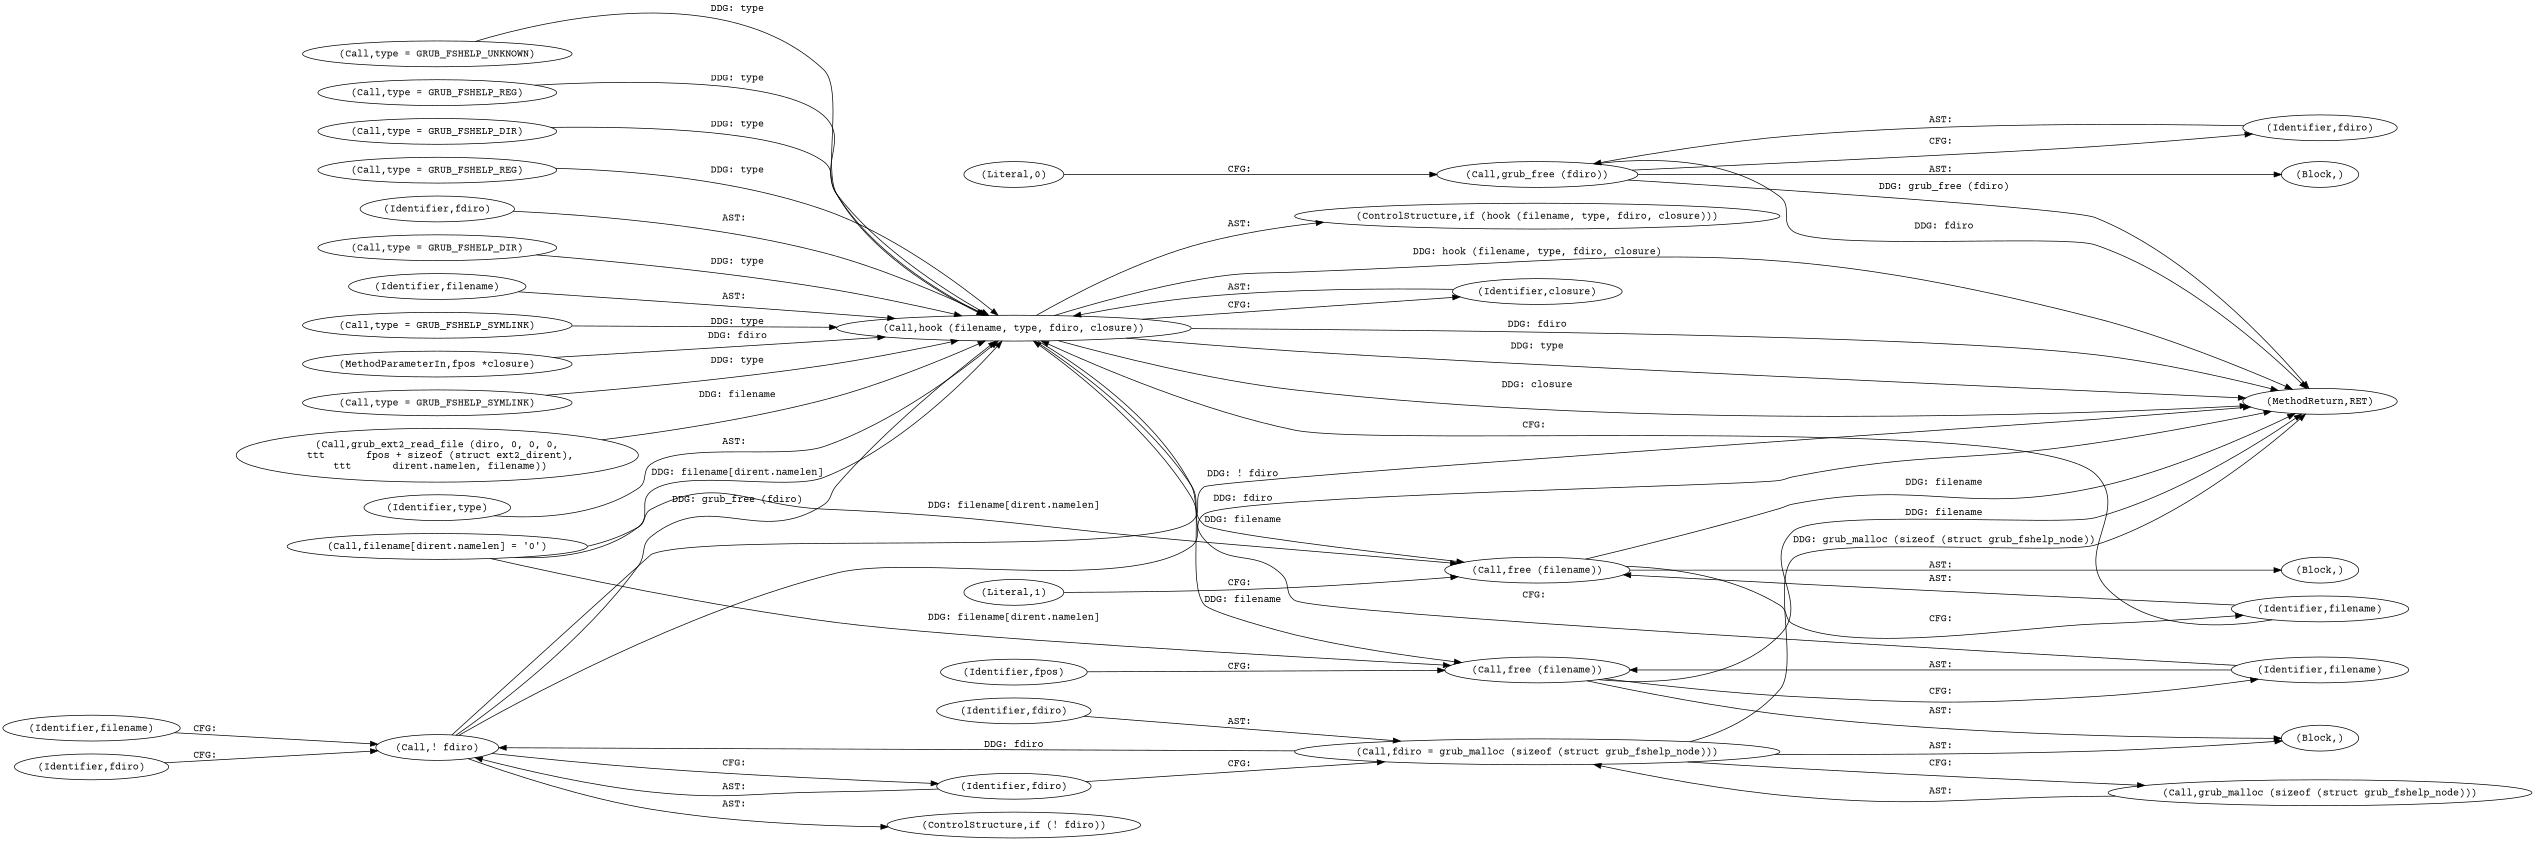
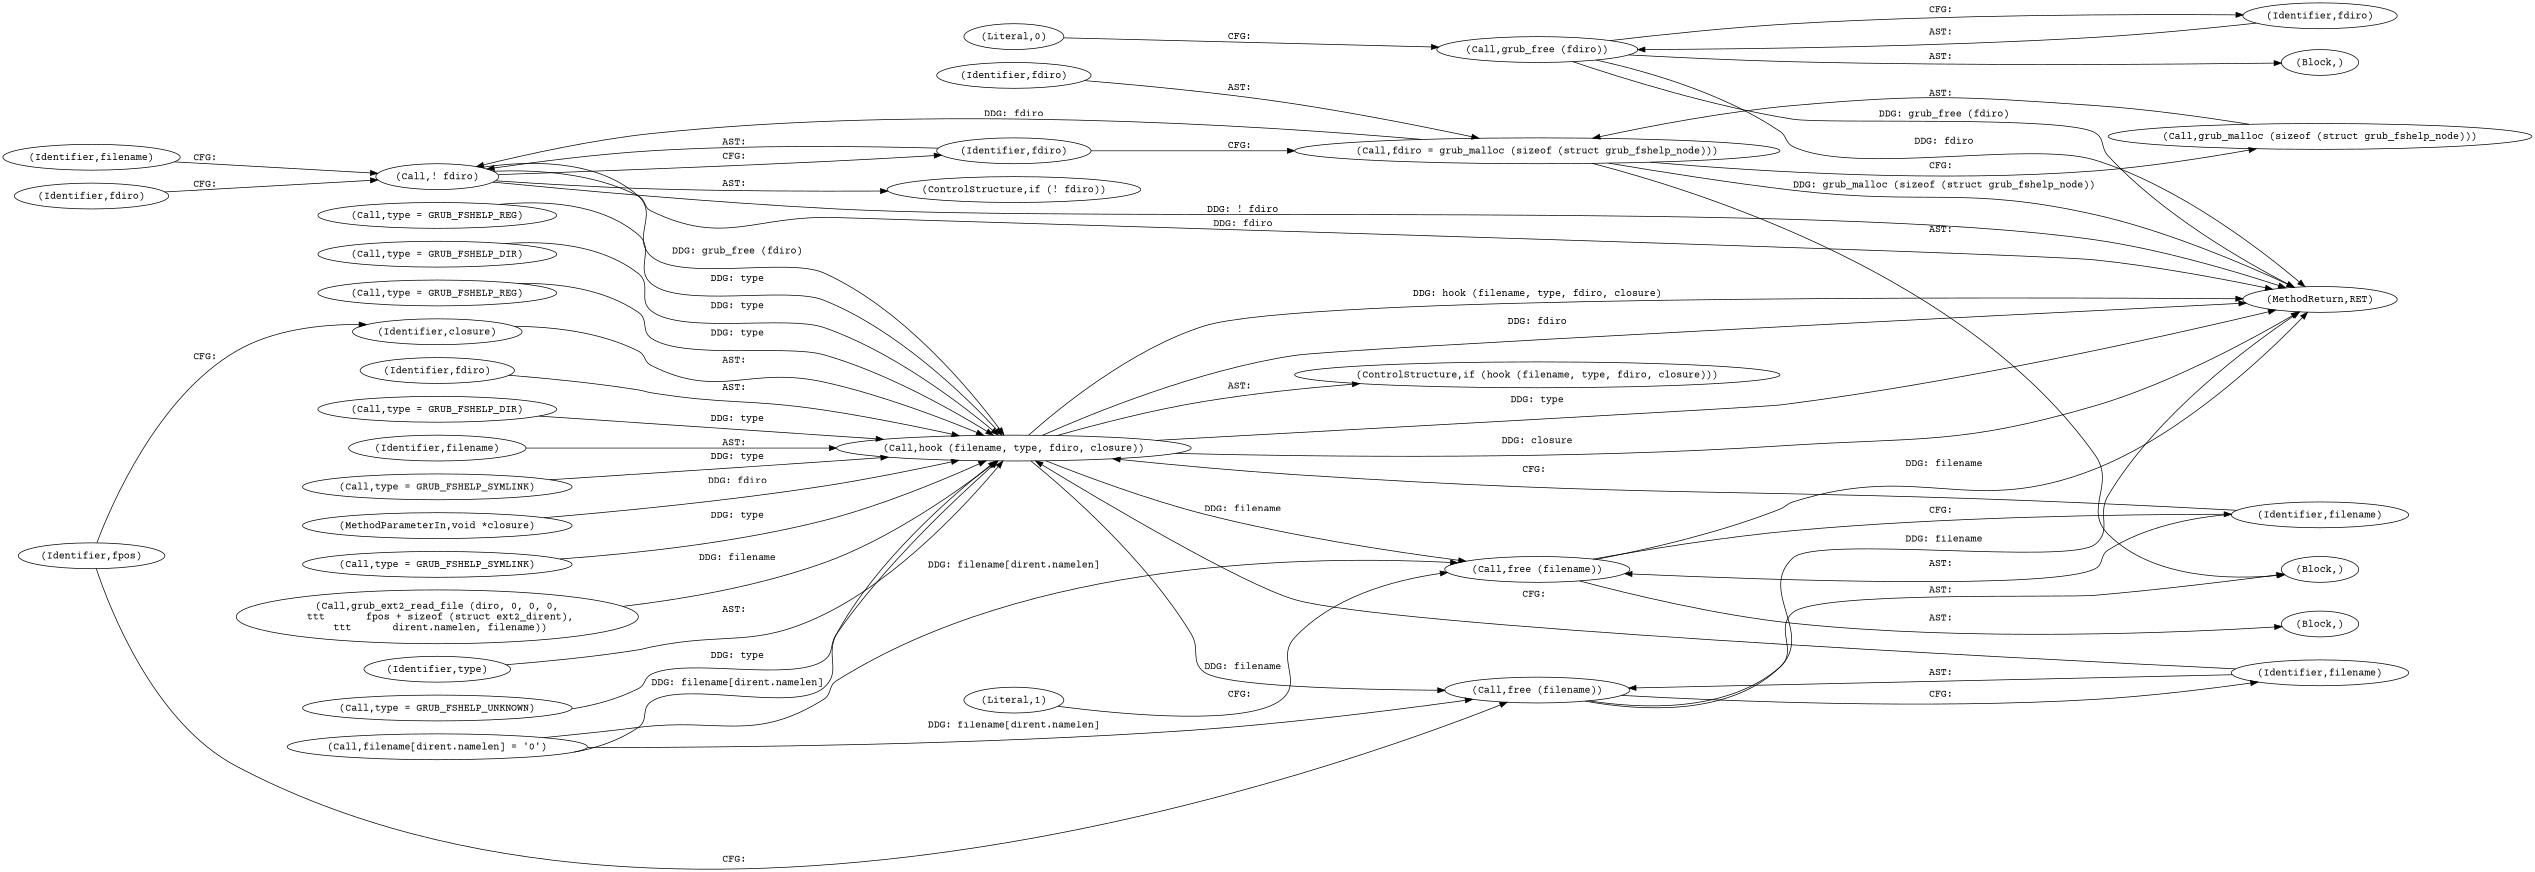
edge "(Call,hook (filename, type, fdiro, closure))" -> "(Identifier,closure)": now "(Identifier,fpos)" -> "(Identifier,closure)"
node "(MethodParameterIn,fpos *closure)": label "(MethodParameterIn,fpos *closure)" -> "(MethodParameterIn,void *closure)"
